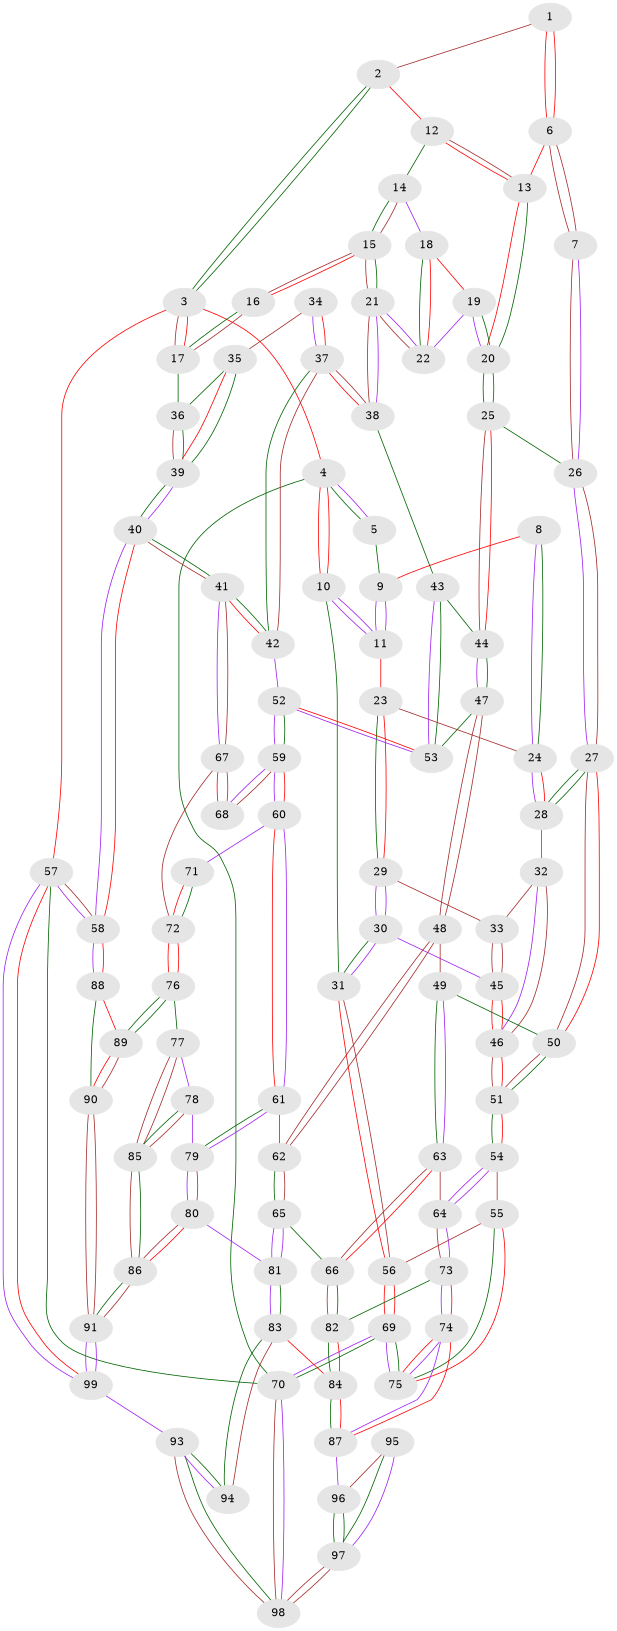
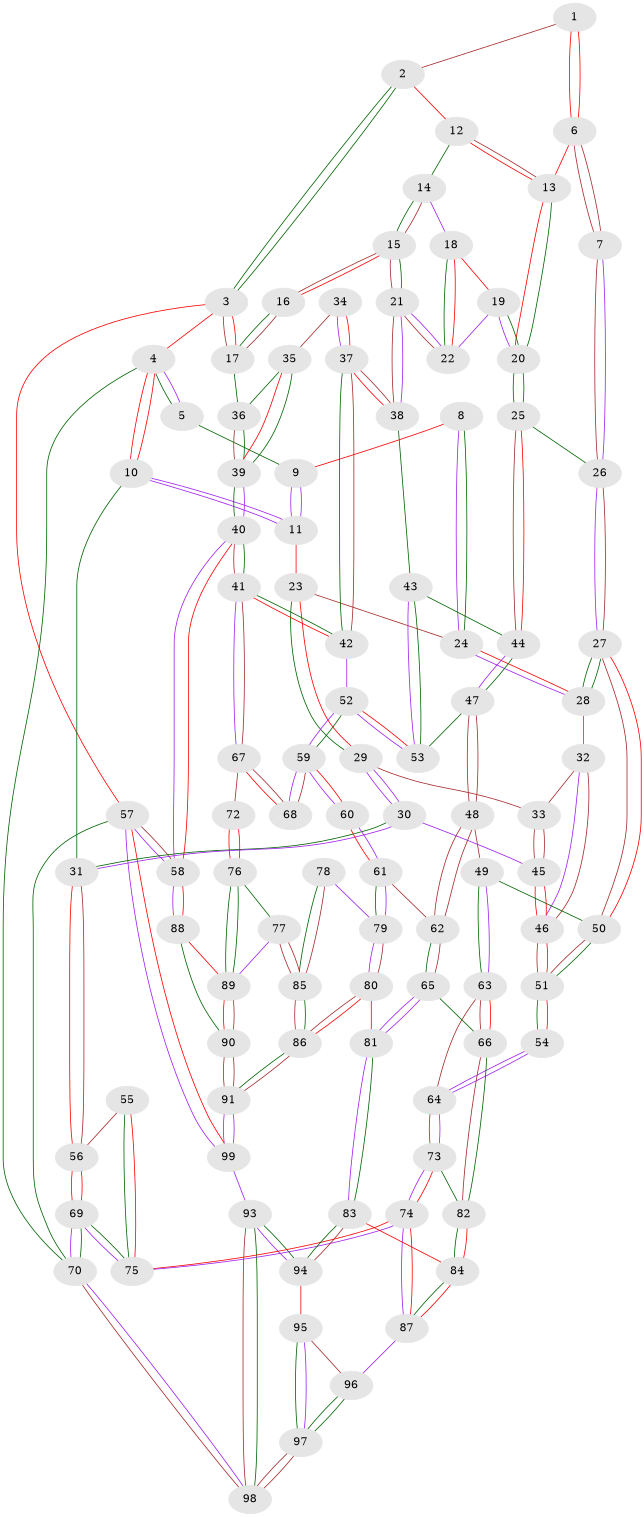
node "71": removed
edge "77" -- "78": now "77" -- "89"
edge "54" -- "55": removed
edge "80" -- "81": color purple -> red
edge "94" -- "95": added
